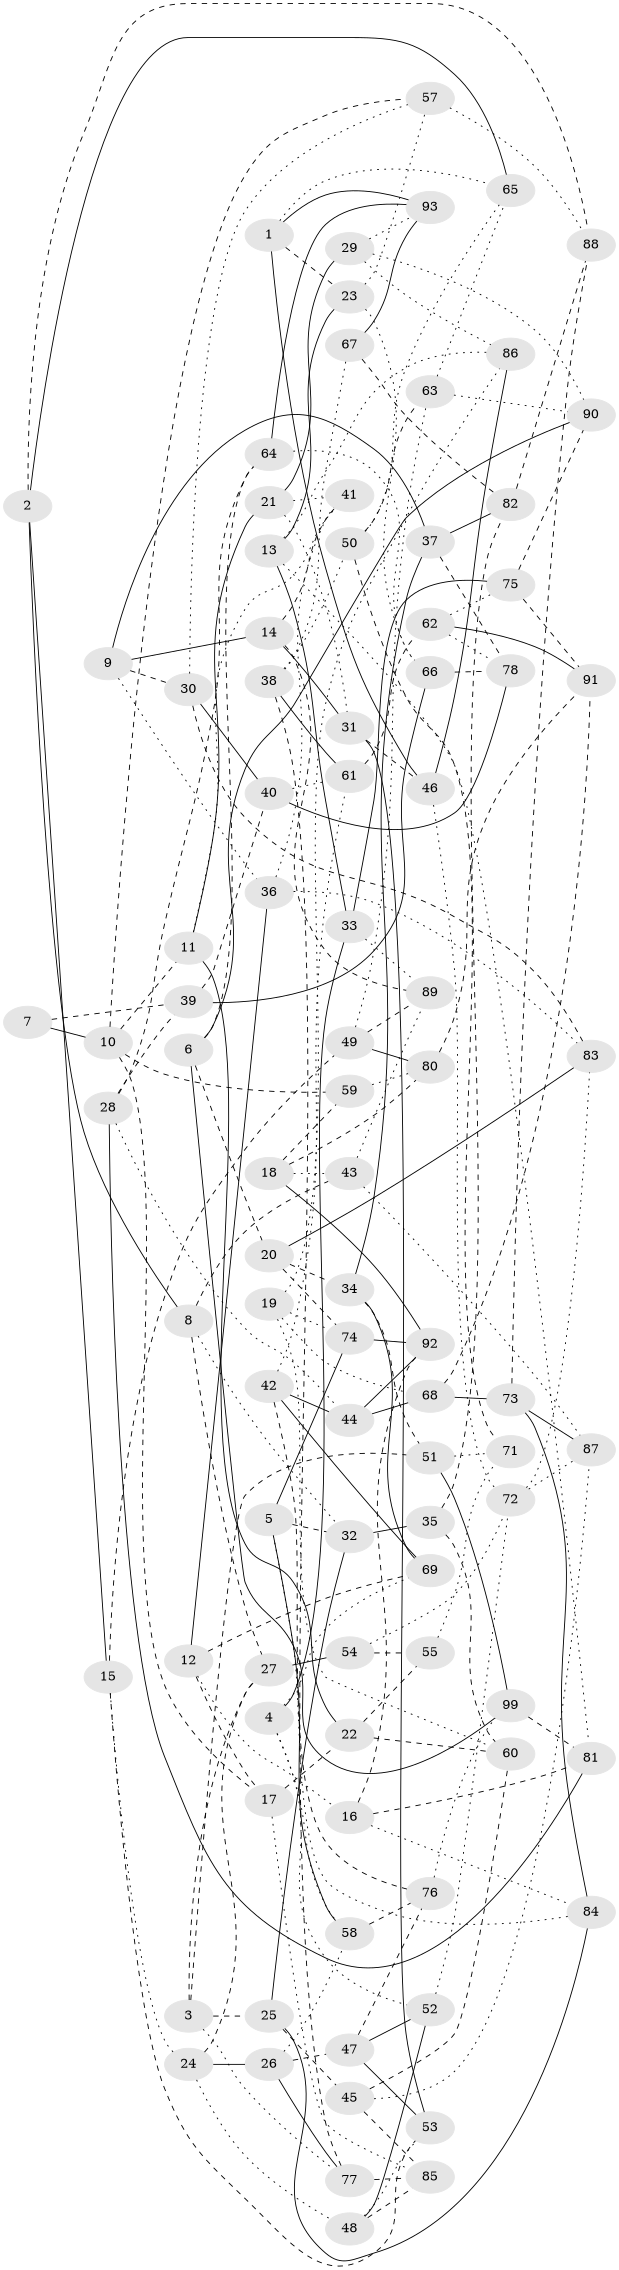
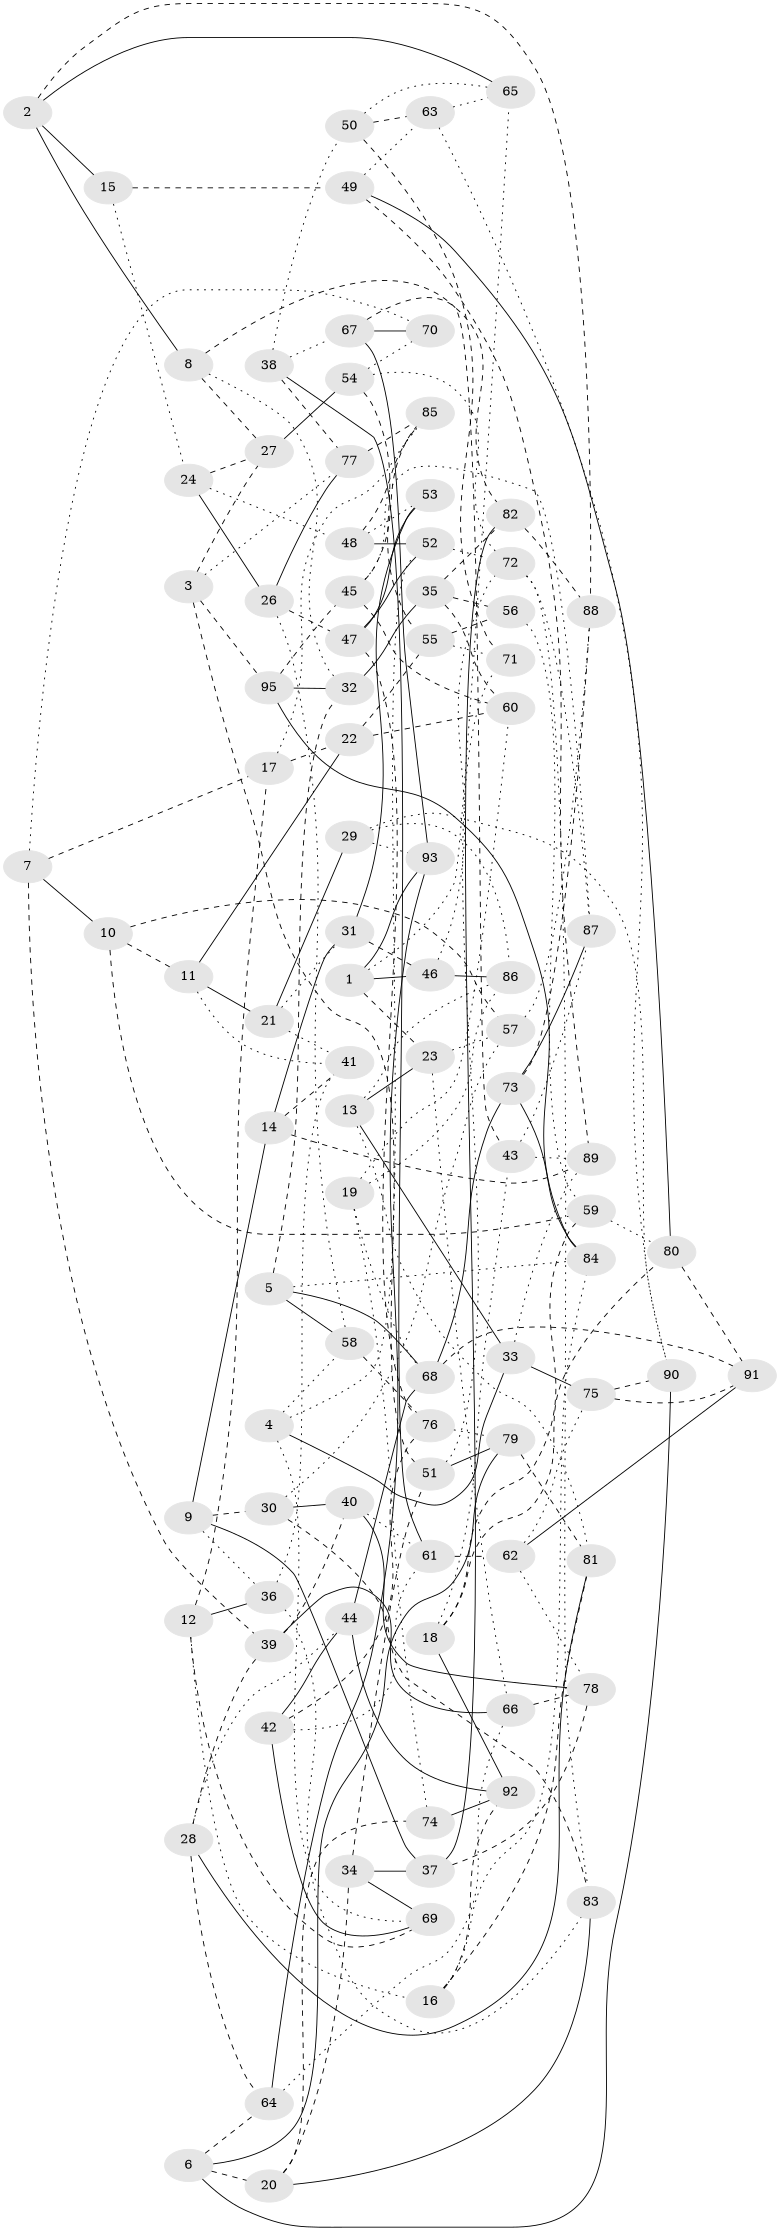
node "70": added
node "56": added
edge "74" -- "5": now "68" -- "5"
edge "10" -- "17": now "7" -- "17"
node "99": label "99" -> "79"
node "25": label "25" -> "95"
edge "15" -- "53": removed
